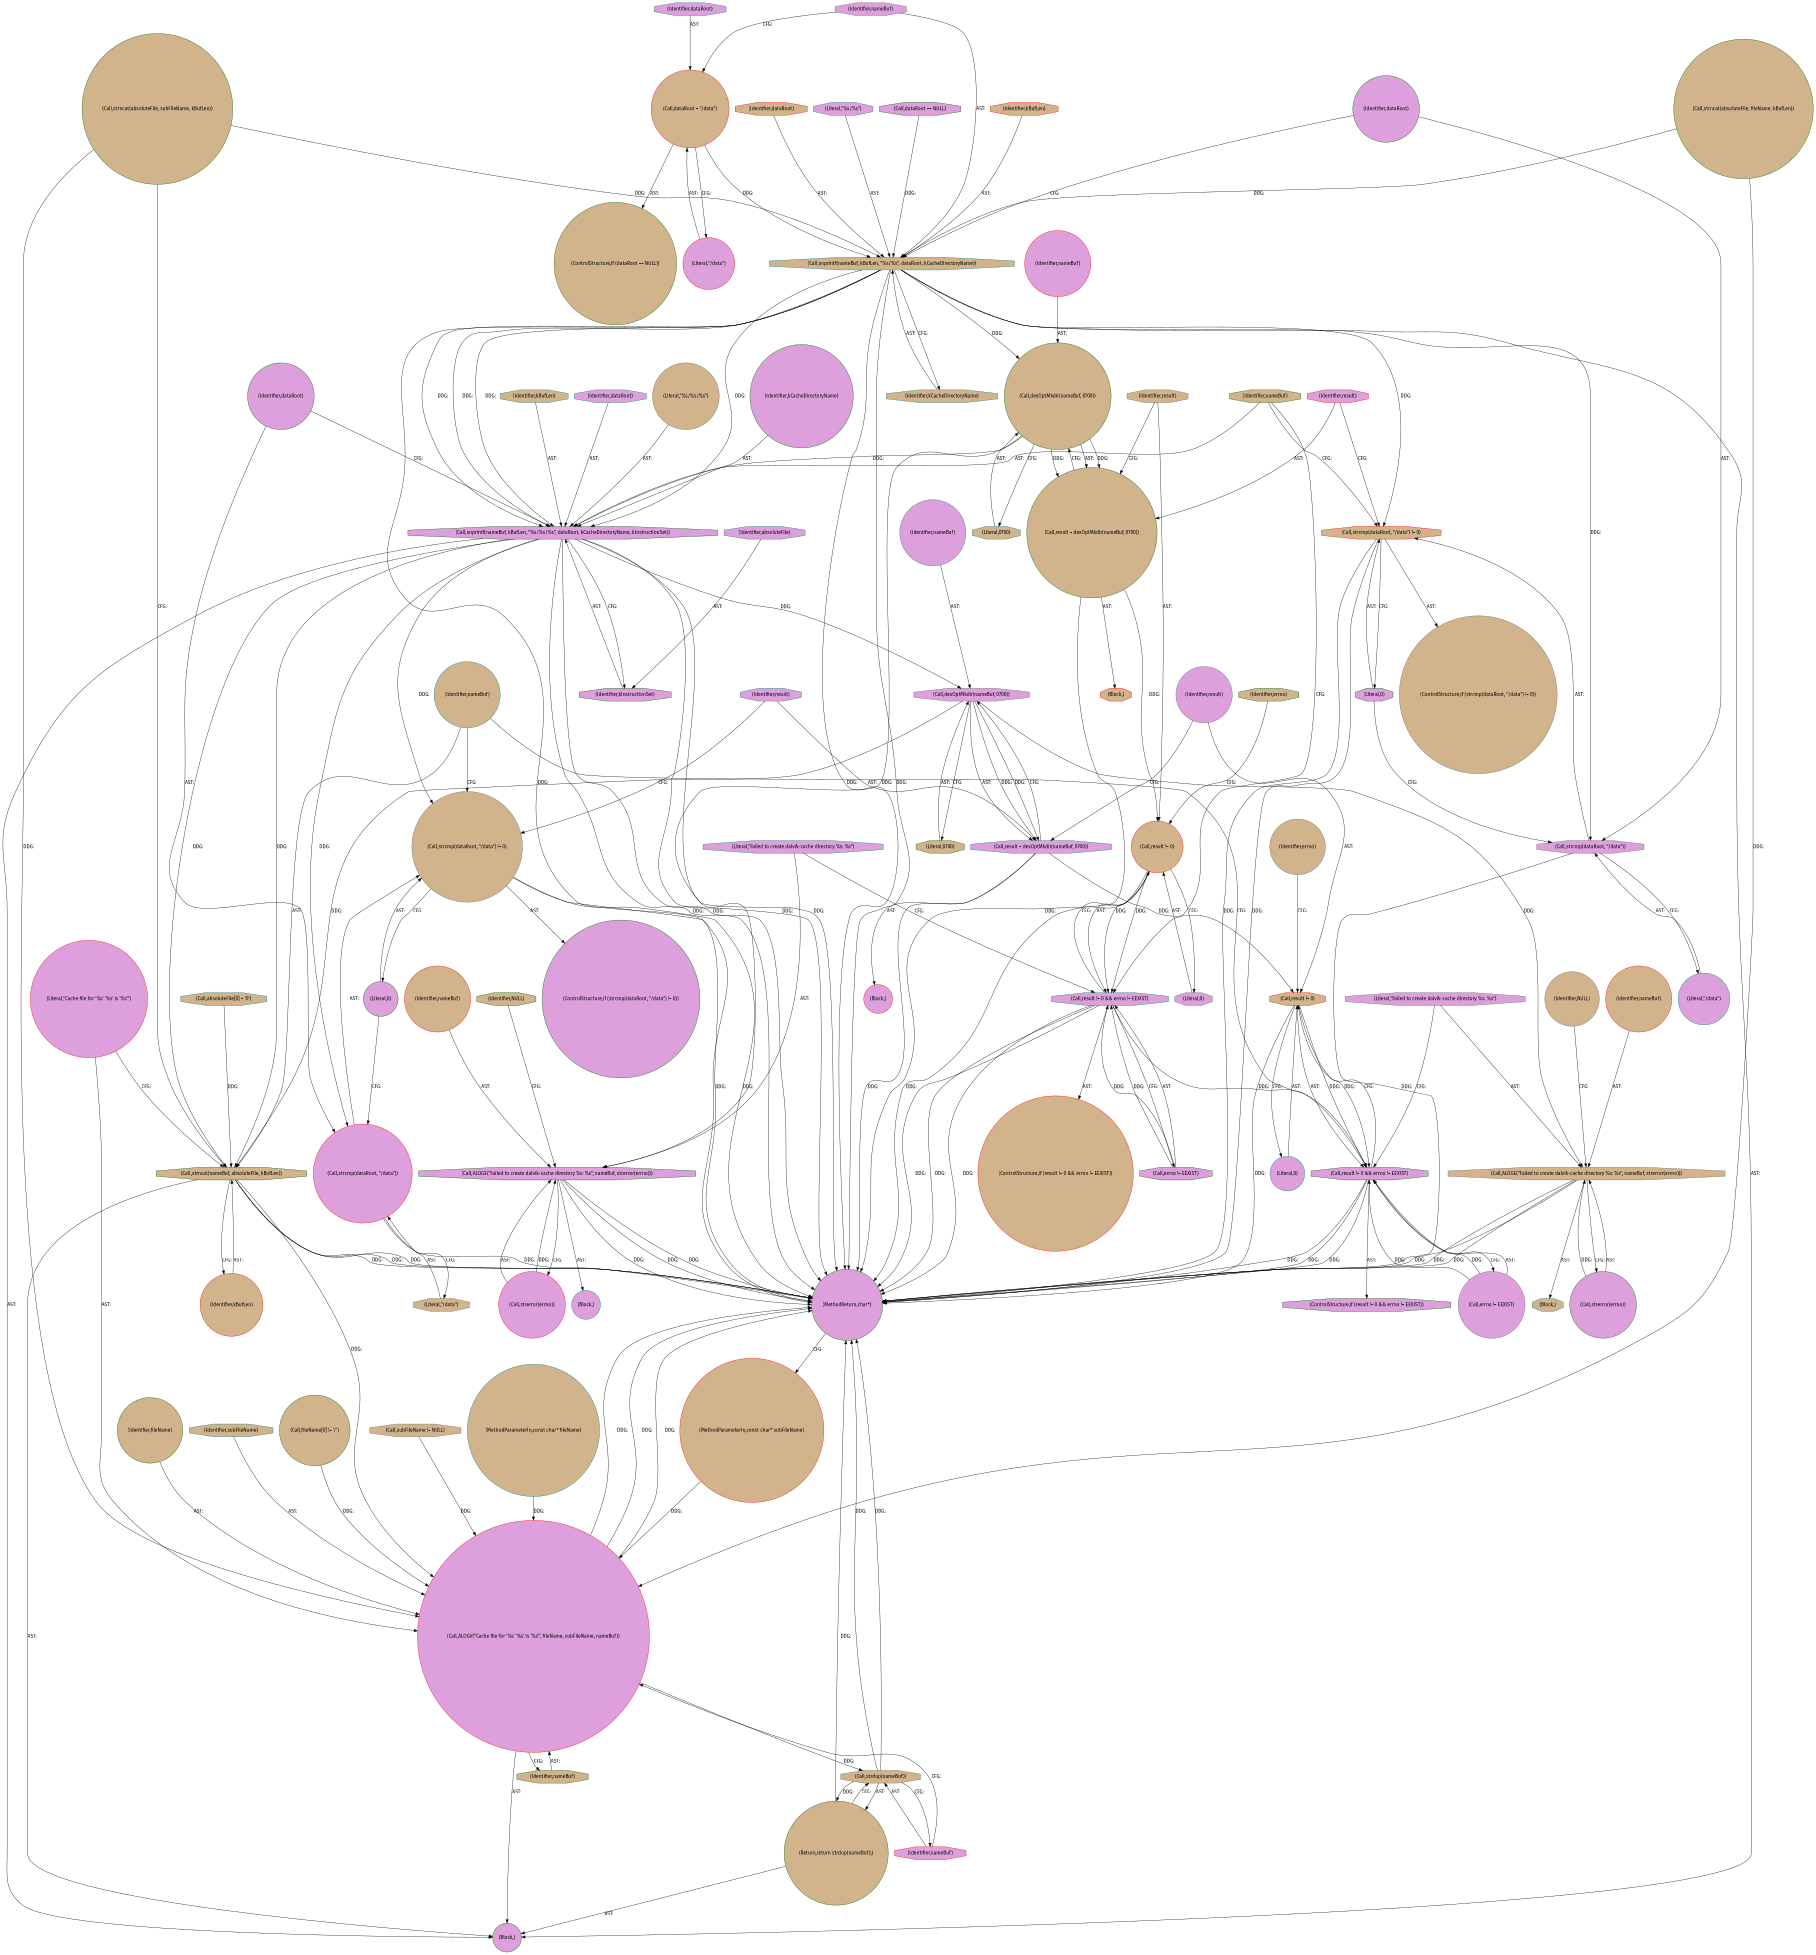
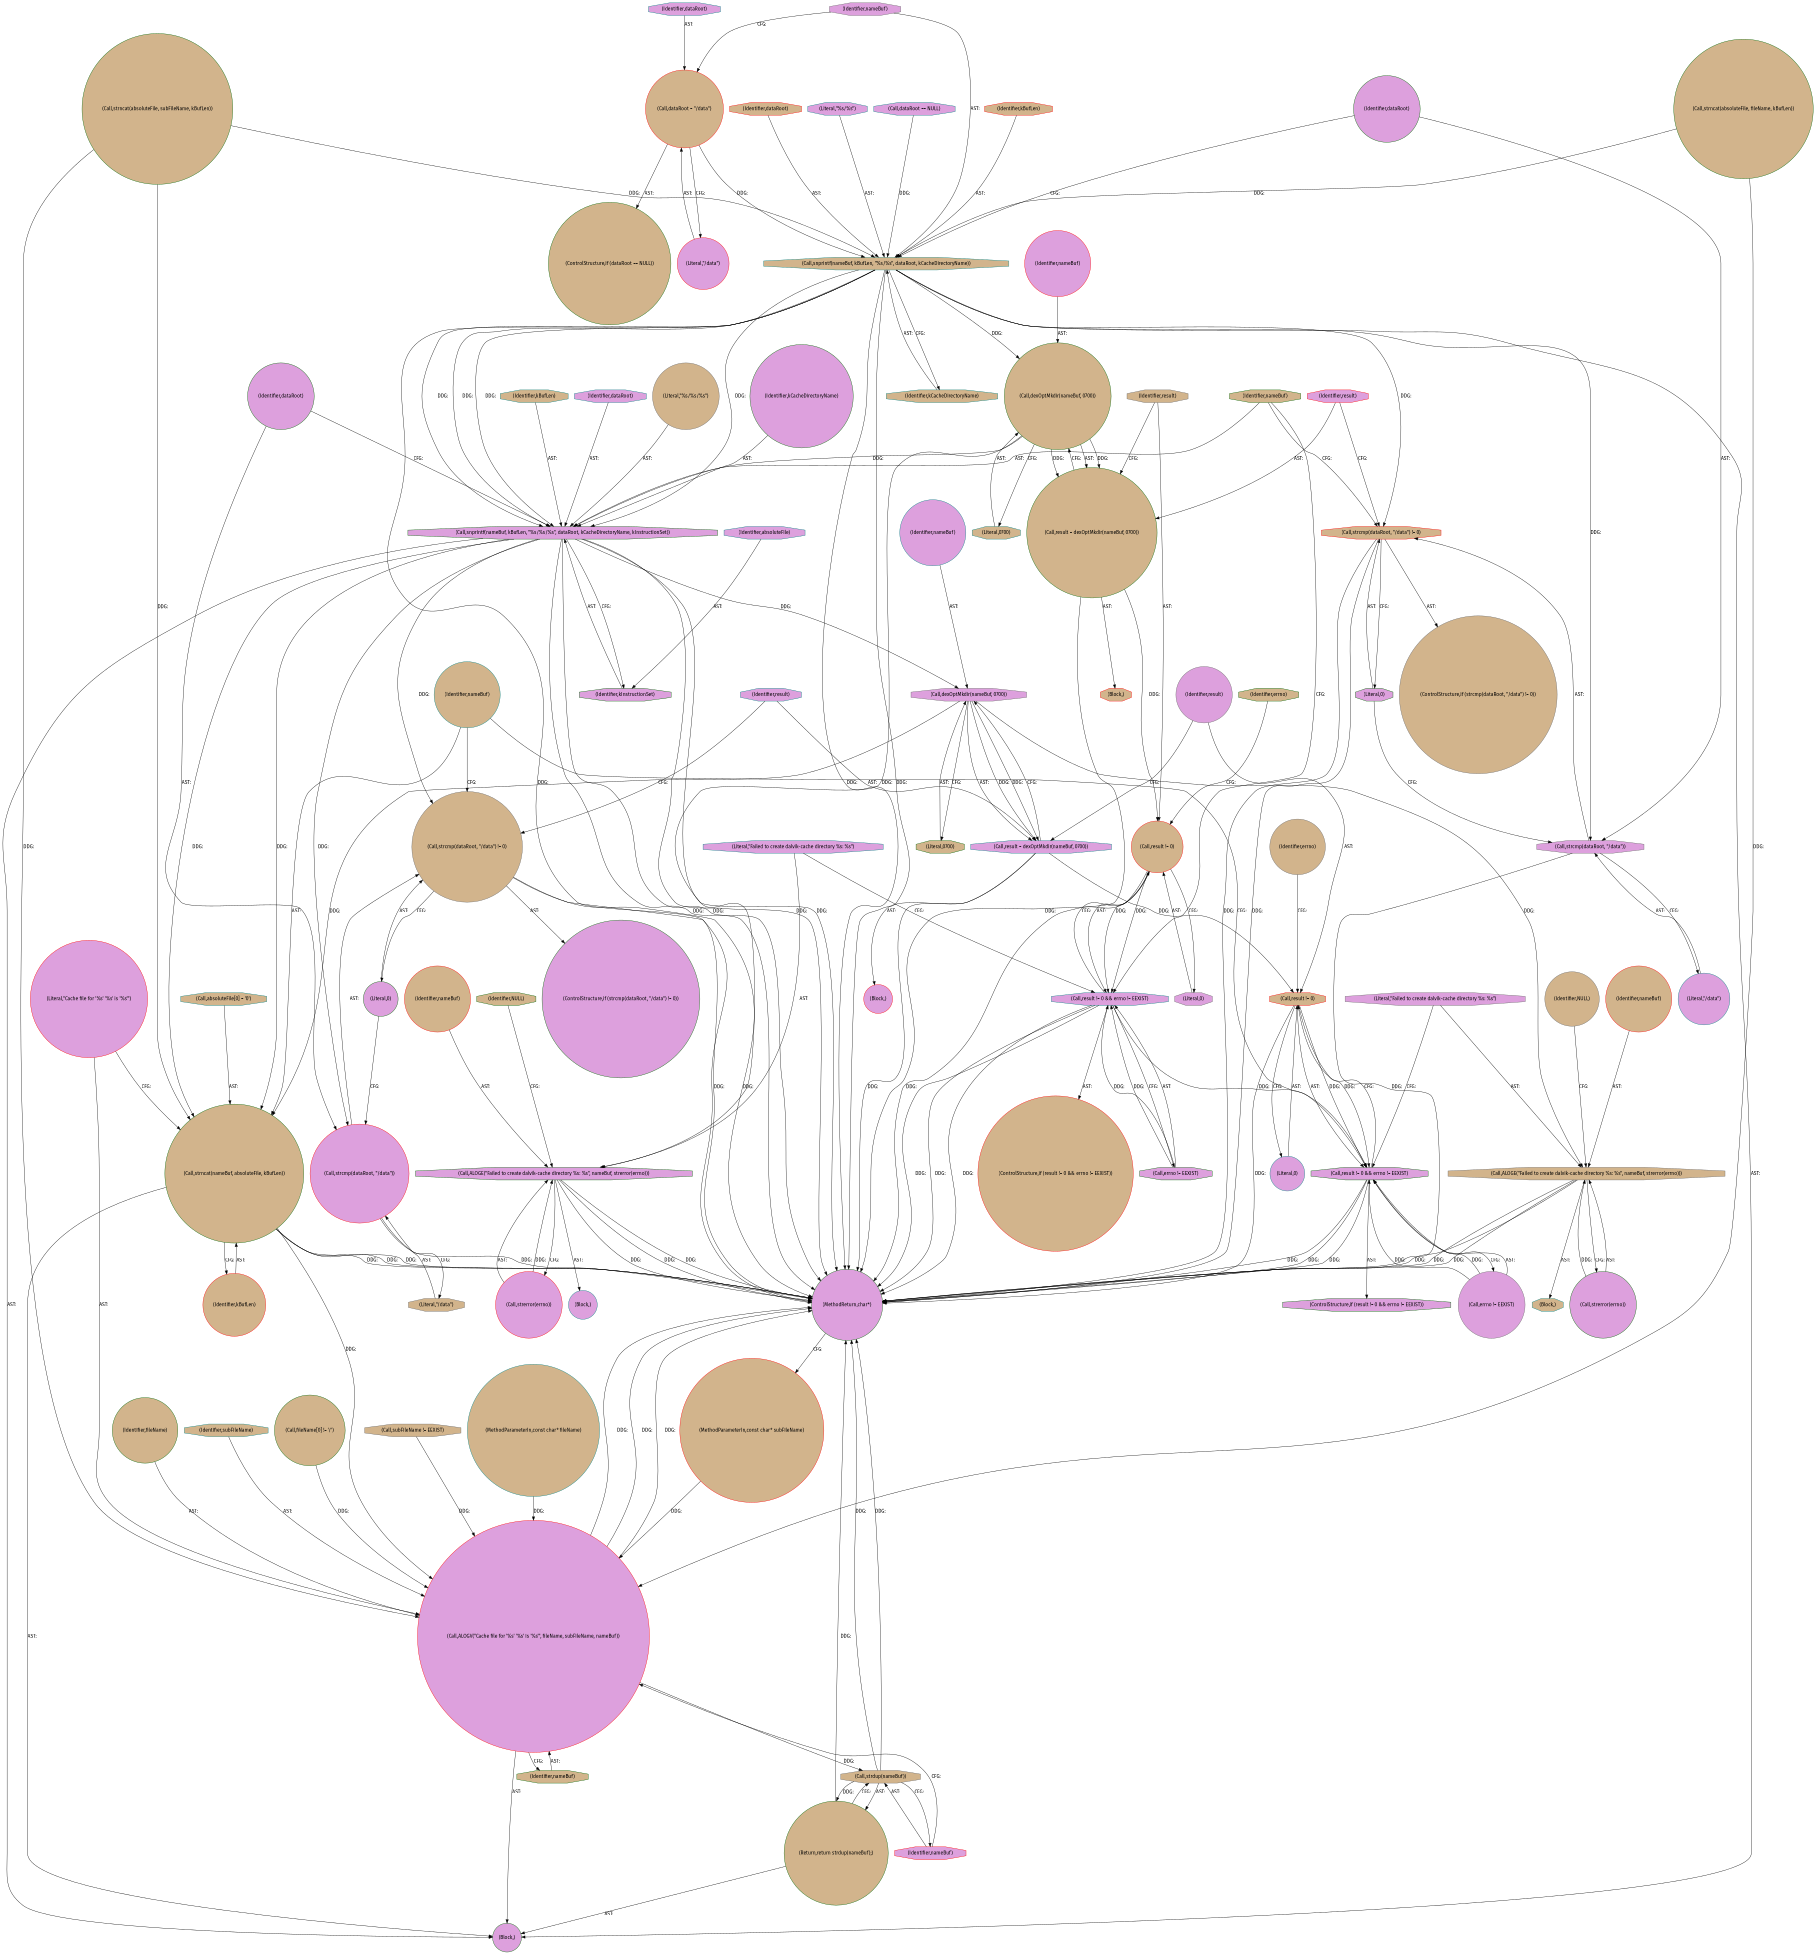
node "(Call,dataRoot == NULL)": color darkgreen -> teal
edge "(Call,strncat(absoluteFile, subFileName, kBufLen))" -> "(Call,strncat(nameBuf, absoluteFile, kBufLen))": label "CFG: " -> "DDG: "
edge "(Call,absoluteFile[0] = '0')" -> "(Call,strncat(nameBuf, absoluteFile, kBufLen))": label "DDG: " -> "AST: "
node "(Call,strncat(nameBuf, absoluteFile, kBufLen))": shape octagon -> circle
node "(Call,subFileName != NULL)": label "(Call,subFileName != NULL)" -> "(Call,subFileName != EEXIST)"
